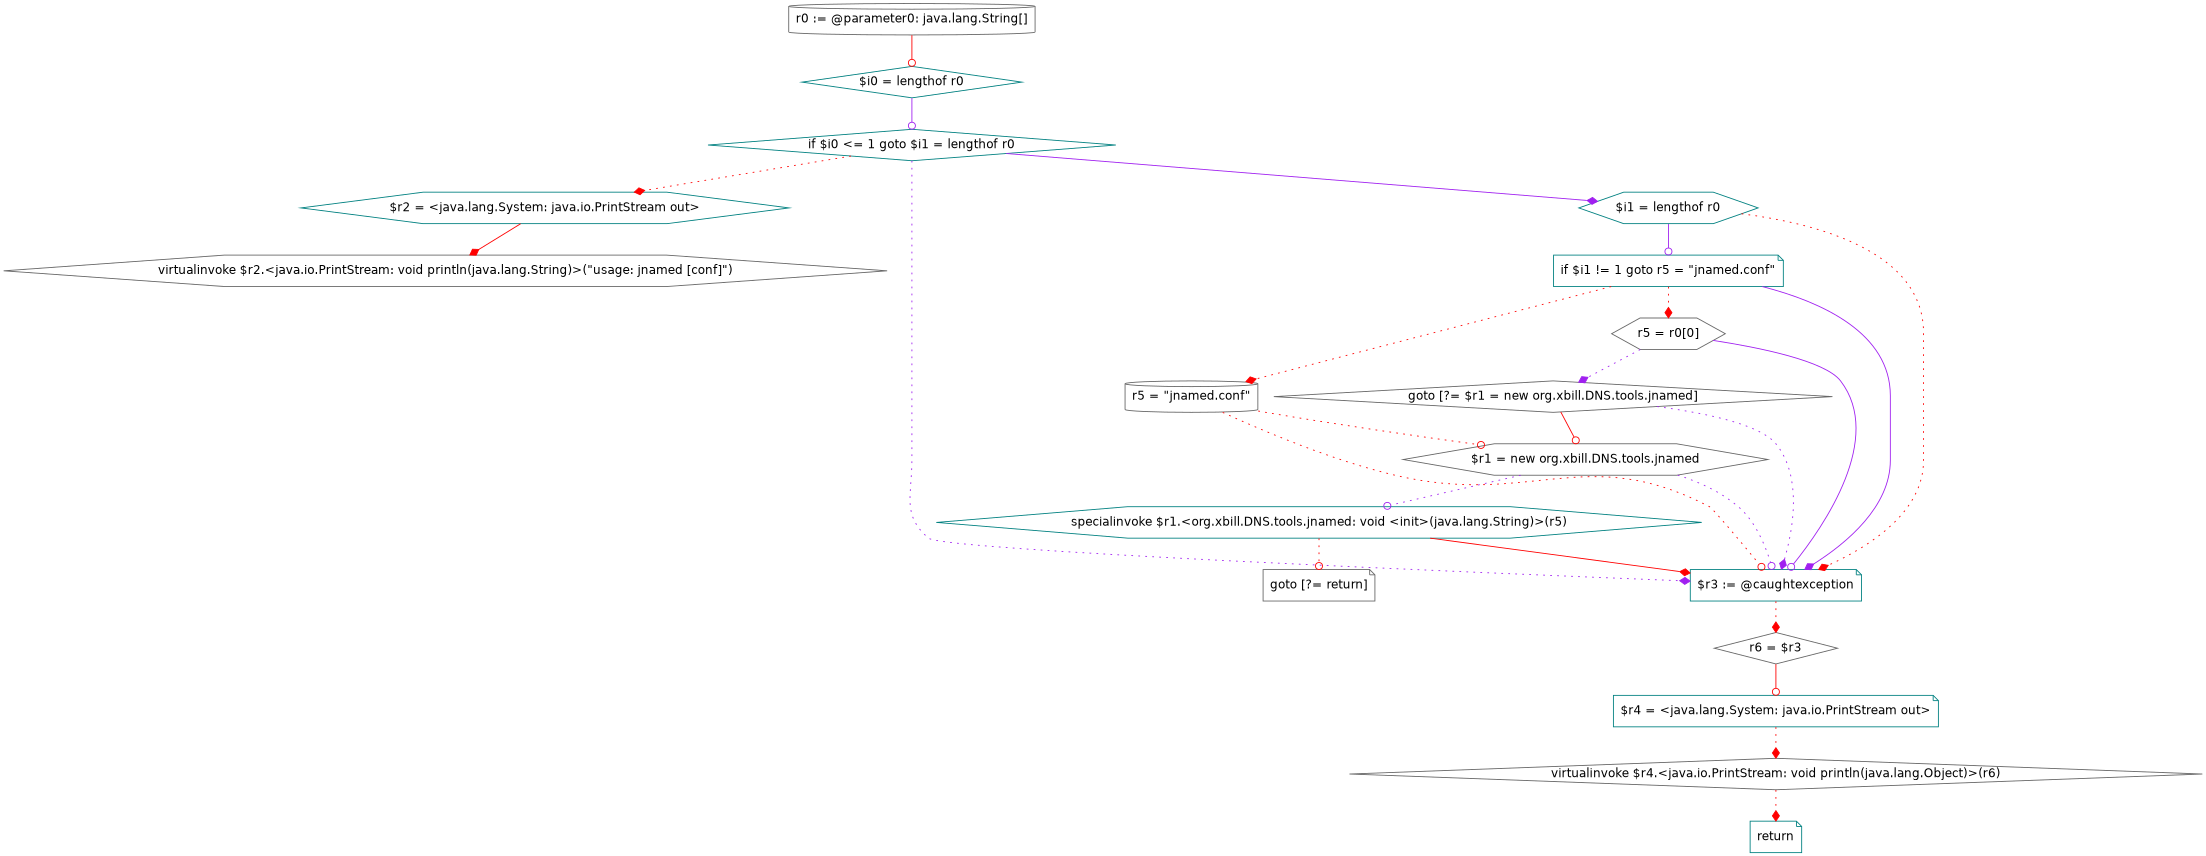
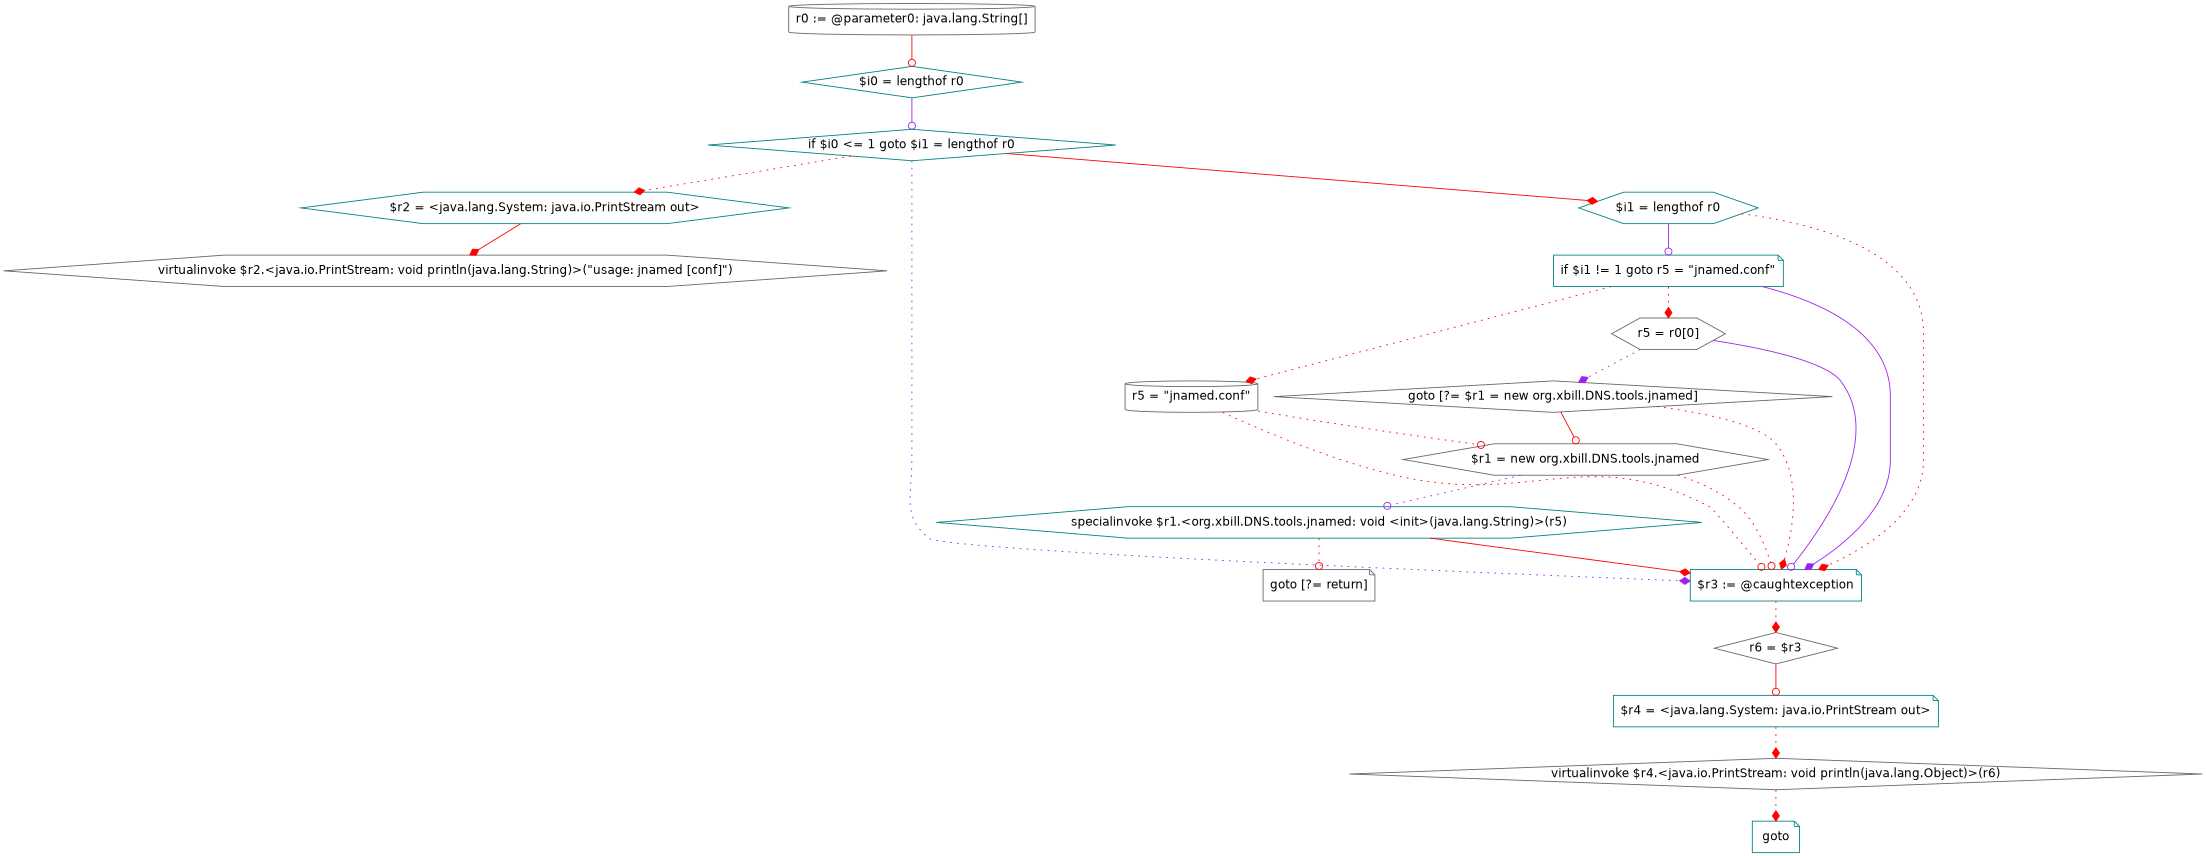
edge "if $i0 <= 1 goto $i1 = lengthof r0" -> "$i1 = lengthof r0": color purple -> red
edge "goto [?= $r1 = new org.xbill.DNS.tools.jnamed]" -> "$r3 := @caughtexception": color purple -> red
edge "$r1 = new org.xbill.DNS.tools.jnamed" -> "$r3 := @caughtexception": color purple -> red
node "return": label "return" -> "goto"
